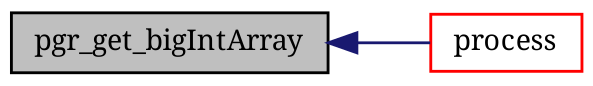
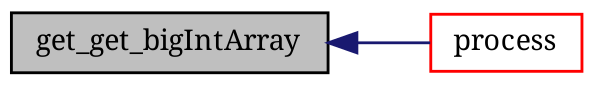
node "pgr_get_bigIntArray": label "pgr_get_bigIntArray" -> "get_get_bigIntArray"
